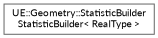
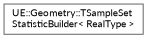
node "UE::Geometry::StatisticBuilder StatisticBuilder< RealType >": label "UE::Geometry::StatisticBuilder StatisticBuilder< RealType >" -> "UE::Geometry::TSampleSet StatisticBuilder< RealType >"
